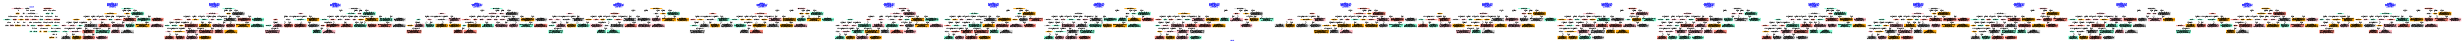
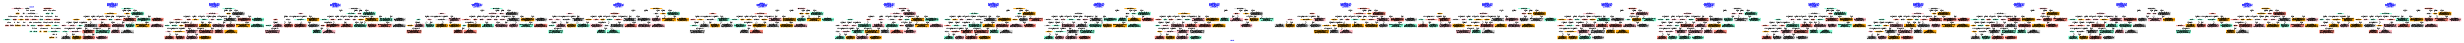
node "Credit Line": fillcolor lightgrey -> salmon
